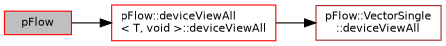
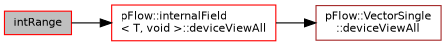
node "pFlow": label "pFlow" -> "intRange"
node "pFlow::deviceViewAll < T, void >::deviceViewAll": label "pFlow::deviceViewAll < T, void >::deviceViewAll" -> "pFlow::internalField < T, void >::deviceViewAll"
